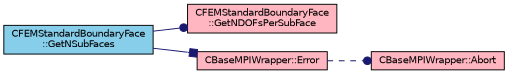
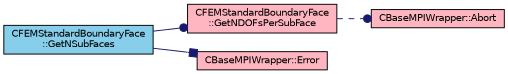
edge "CBaseMPIWrapper::Error" -> "CBaseMPIWrapper::Abort": now "CFEMStandardBoundaryFace ::GetNDOFsPerSubFace" -> "CBaseMPIWrapper::Abort"
